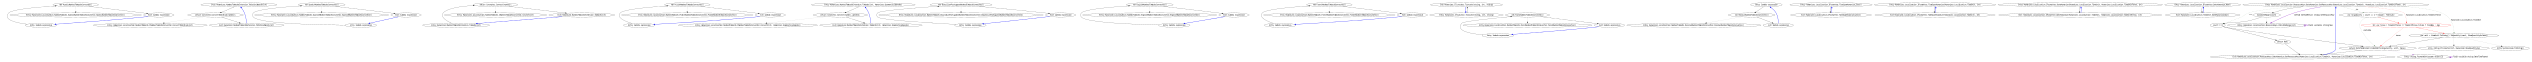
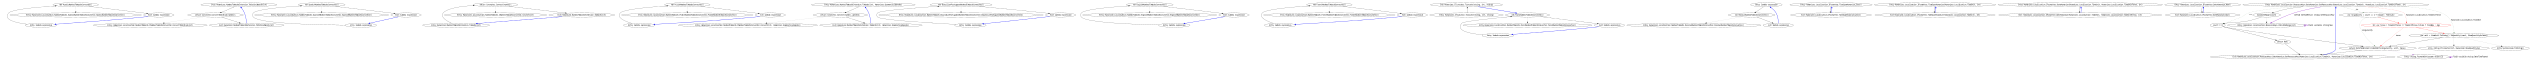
edge "Exit Humanizer.ITruncator.Truncate(string, int, string)" -> "Entry Humanizer.ITruncator.Truncate(string, int, string)": now "Exit Humanizer.ITruncator.Truncate(string, int, string)" -> "new FarsiNumberToWordsConverter()"
node "Exit Humanizer.Localisation.TimeUnit.DateHumanize_Now()": label "Exit Humanizer.Localisation.TimeUnit.DateHumanize_Now()" -> "Exit Humanizer.Localisation.IFormatter.DateHumanize_Now()"
edge "var singularity = count == 1 ? Single : Multiple" -> "return DateTimeFormat.FormatWith(singularity, unit, tense);": label "variable" -> "singularity"
